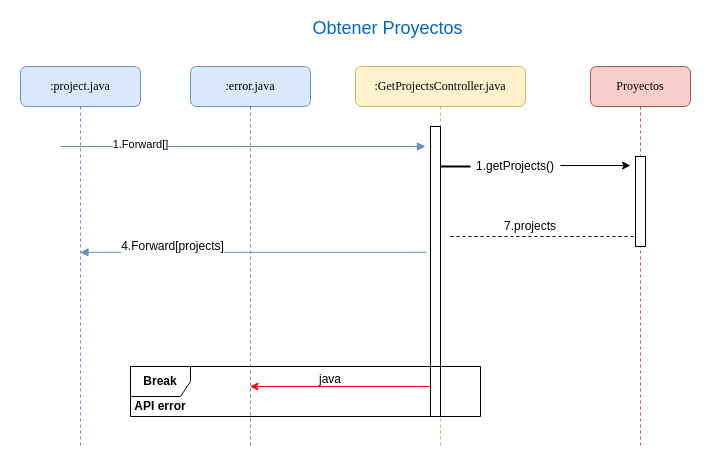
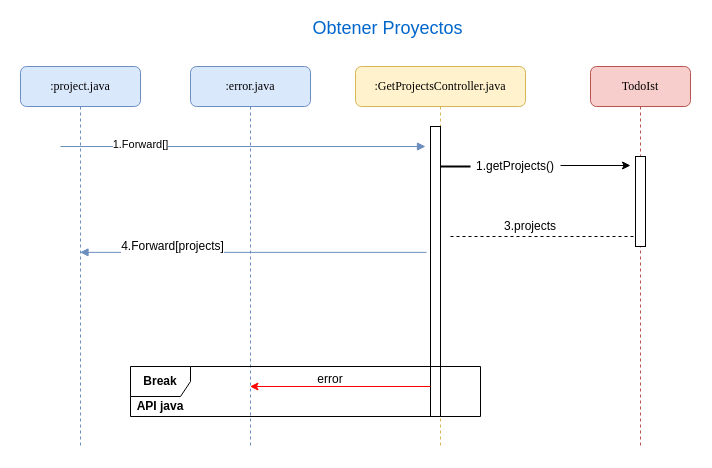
node "Proyectos": label "Proyectos" -> "TodoIst"
node "7.projects": label "7.projects" -> "3.projects"
node "java": label "java" -> "error"
node "API error": label "API error" -> "API java"
